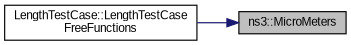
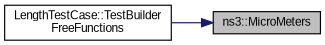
node "LengthTestCase::LengthTestCase FreeFunctions": label "LengthTestCase::LengthTestCase FreeFunctions" -> "LengthTestCase::TestBuilder FreeFunctions"
